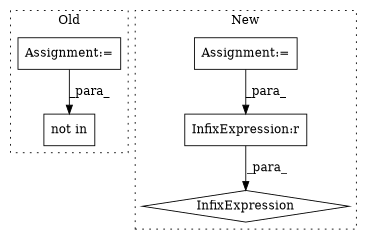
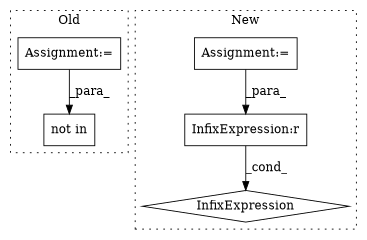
edge "InfixExpression:r" -> "InfixExpression": label "_para_" -> "_cond_"
